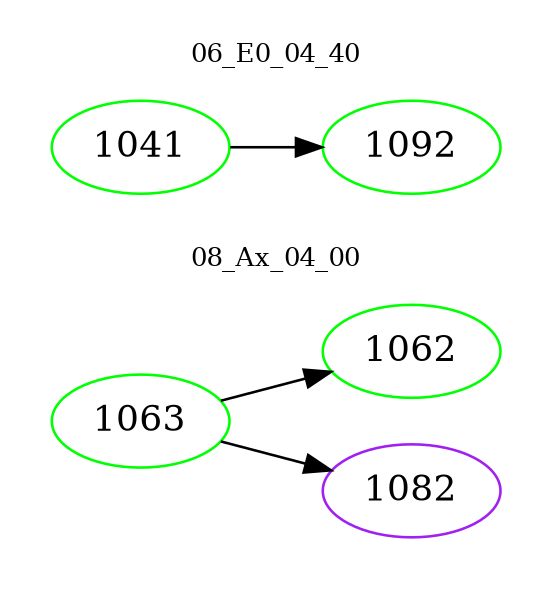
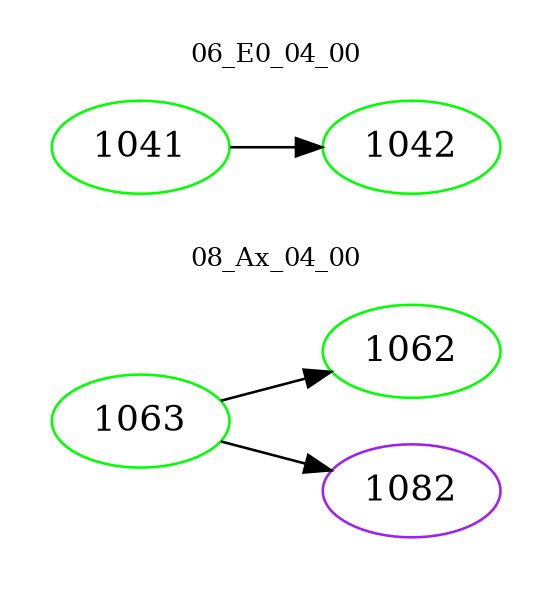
cluster "06_E0_04_40": label "06_E0_04_40" -> "06_E0_04_00"
node "1092": label "1092" -> "1042"
